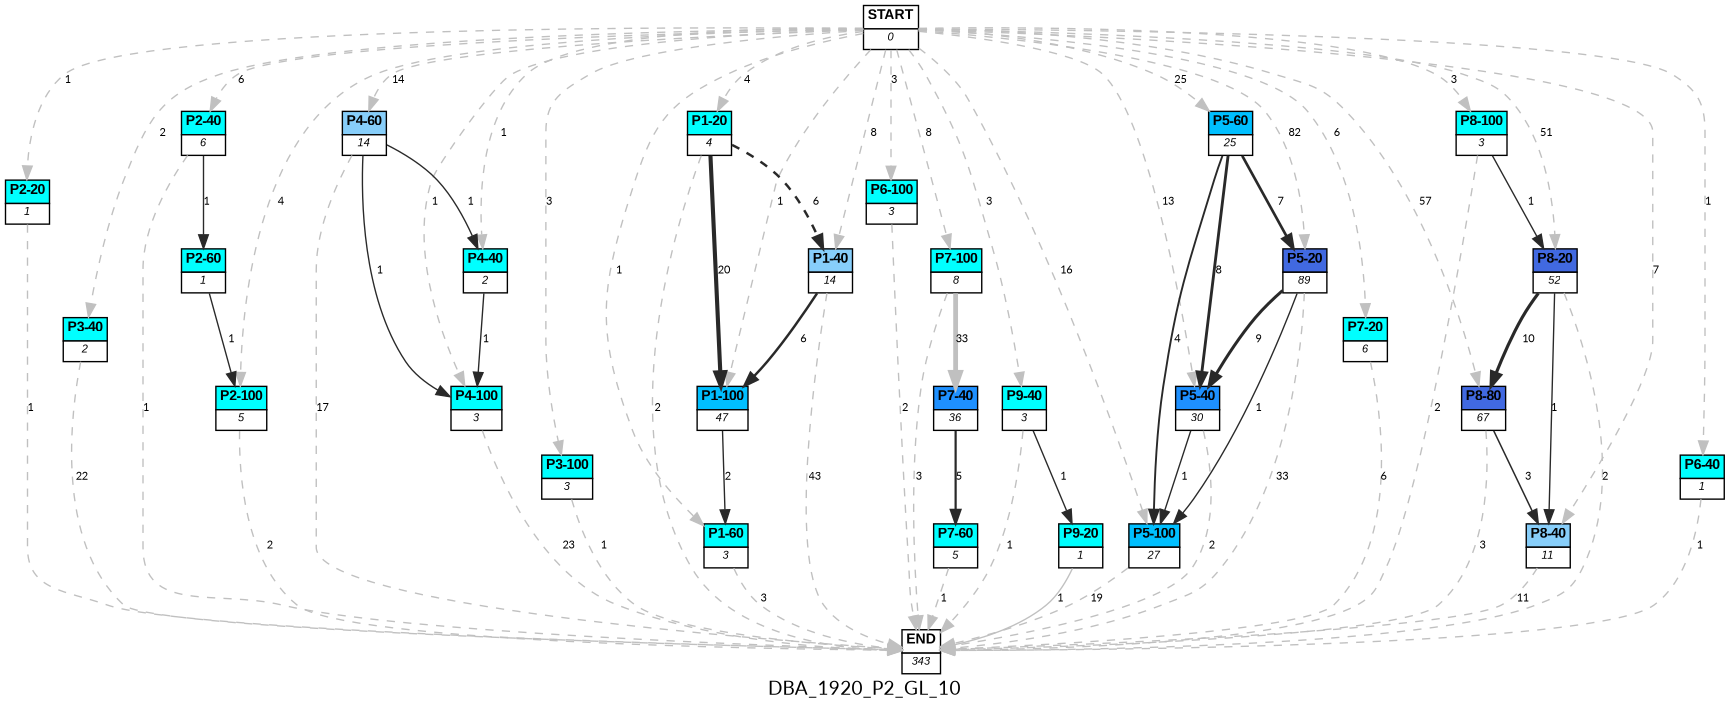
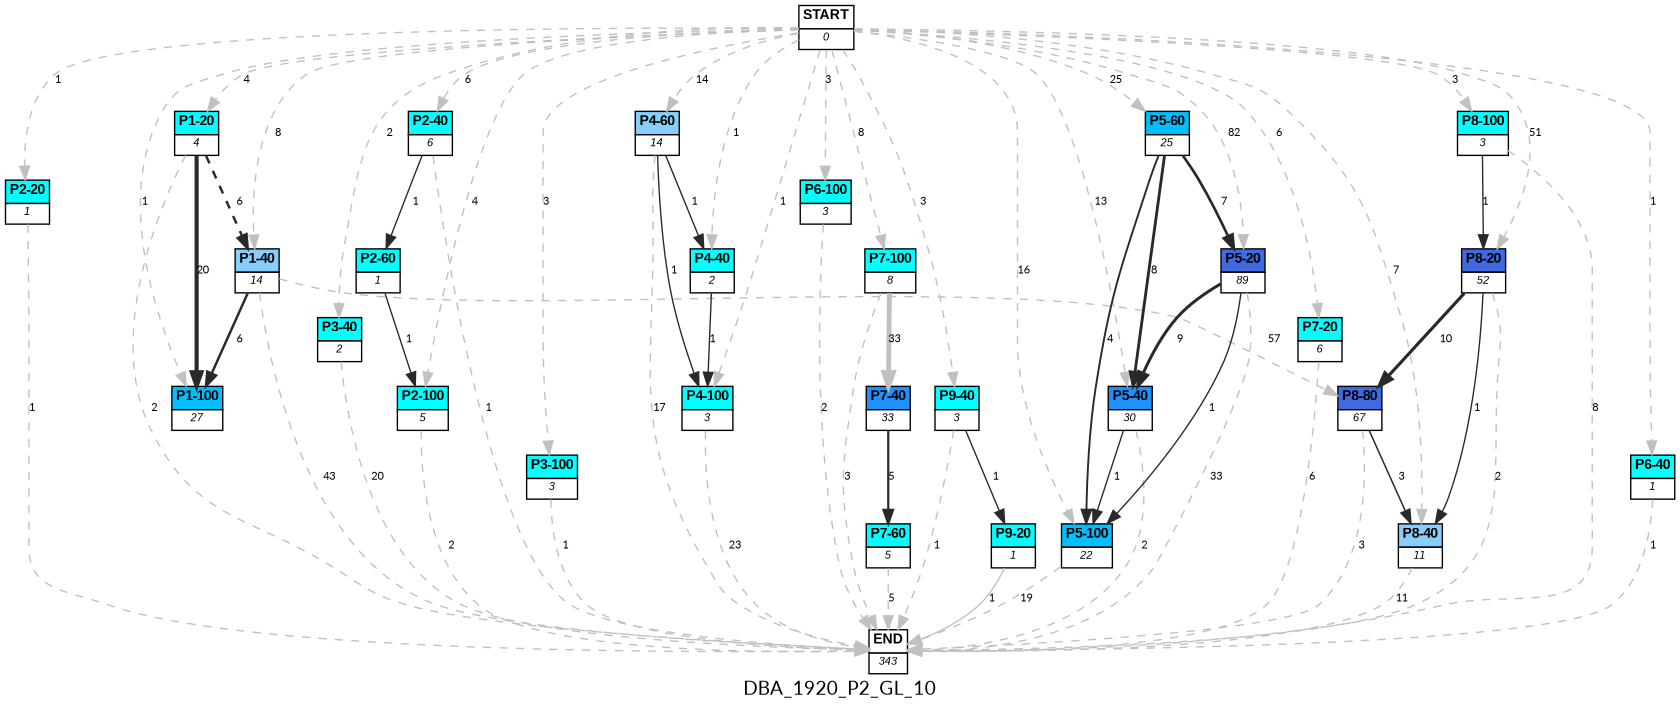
edge "START" -> "P8-80": now "P1-40" -> "P8-80"
edge "P8-100" -> "END": label "2" -> "8"
node "P1-100": text "47" -> "27"
node "P7-40": text "36" -> "33"
edge "P3-40" -> "END": label "22" -> "20"
node "P1-60": removed
node "P5-100": text "27" -> "22"
edge "P7-60" -> "END": label "1" -> "5"
